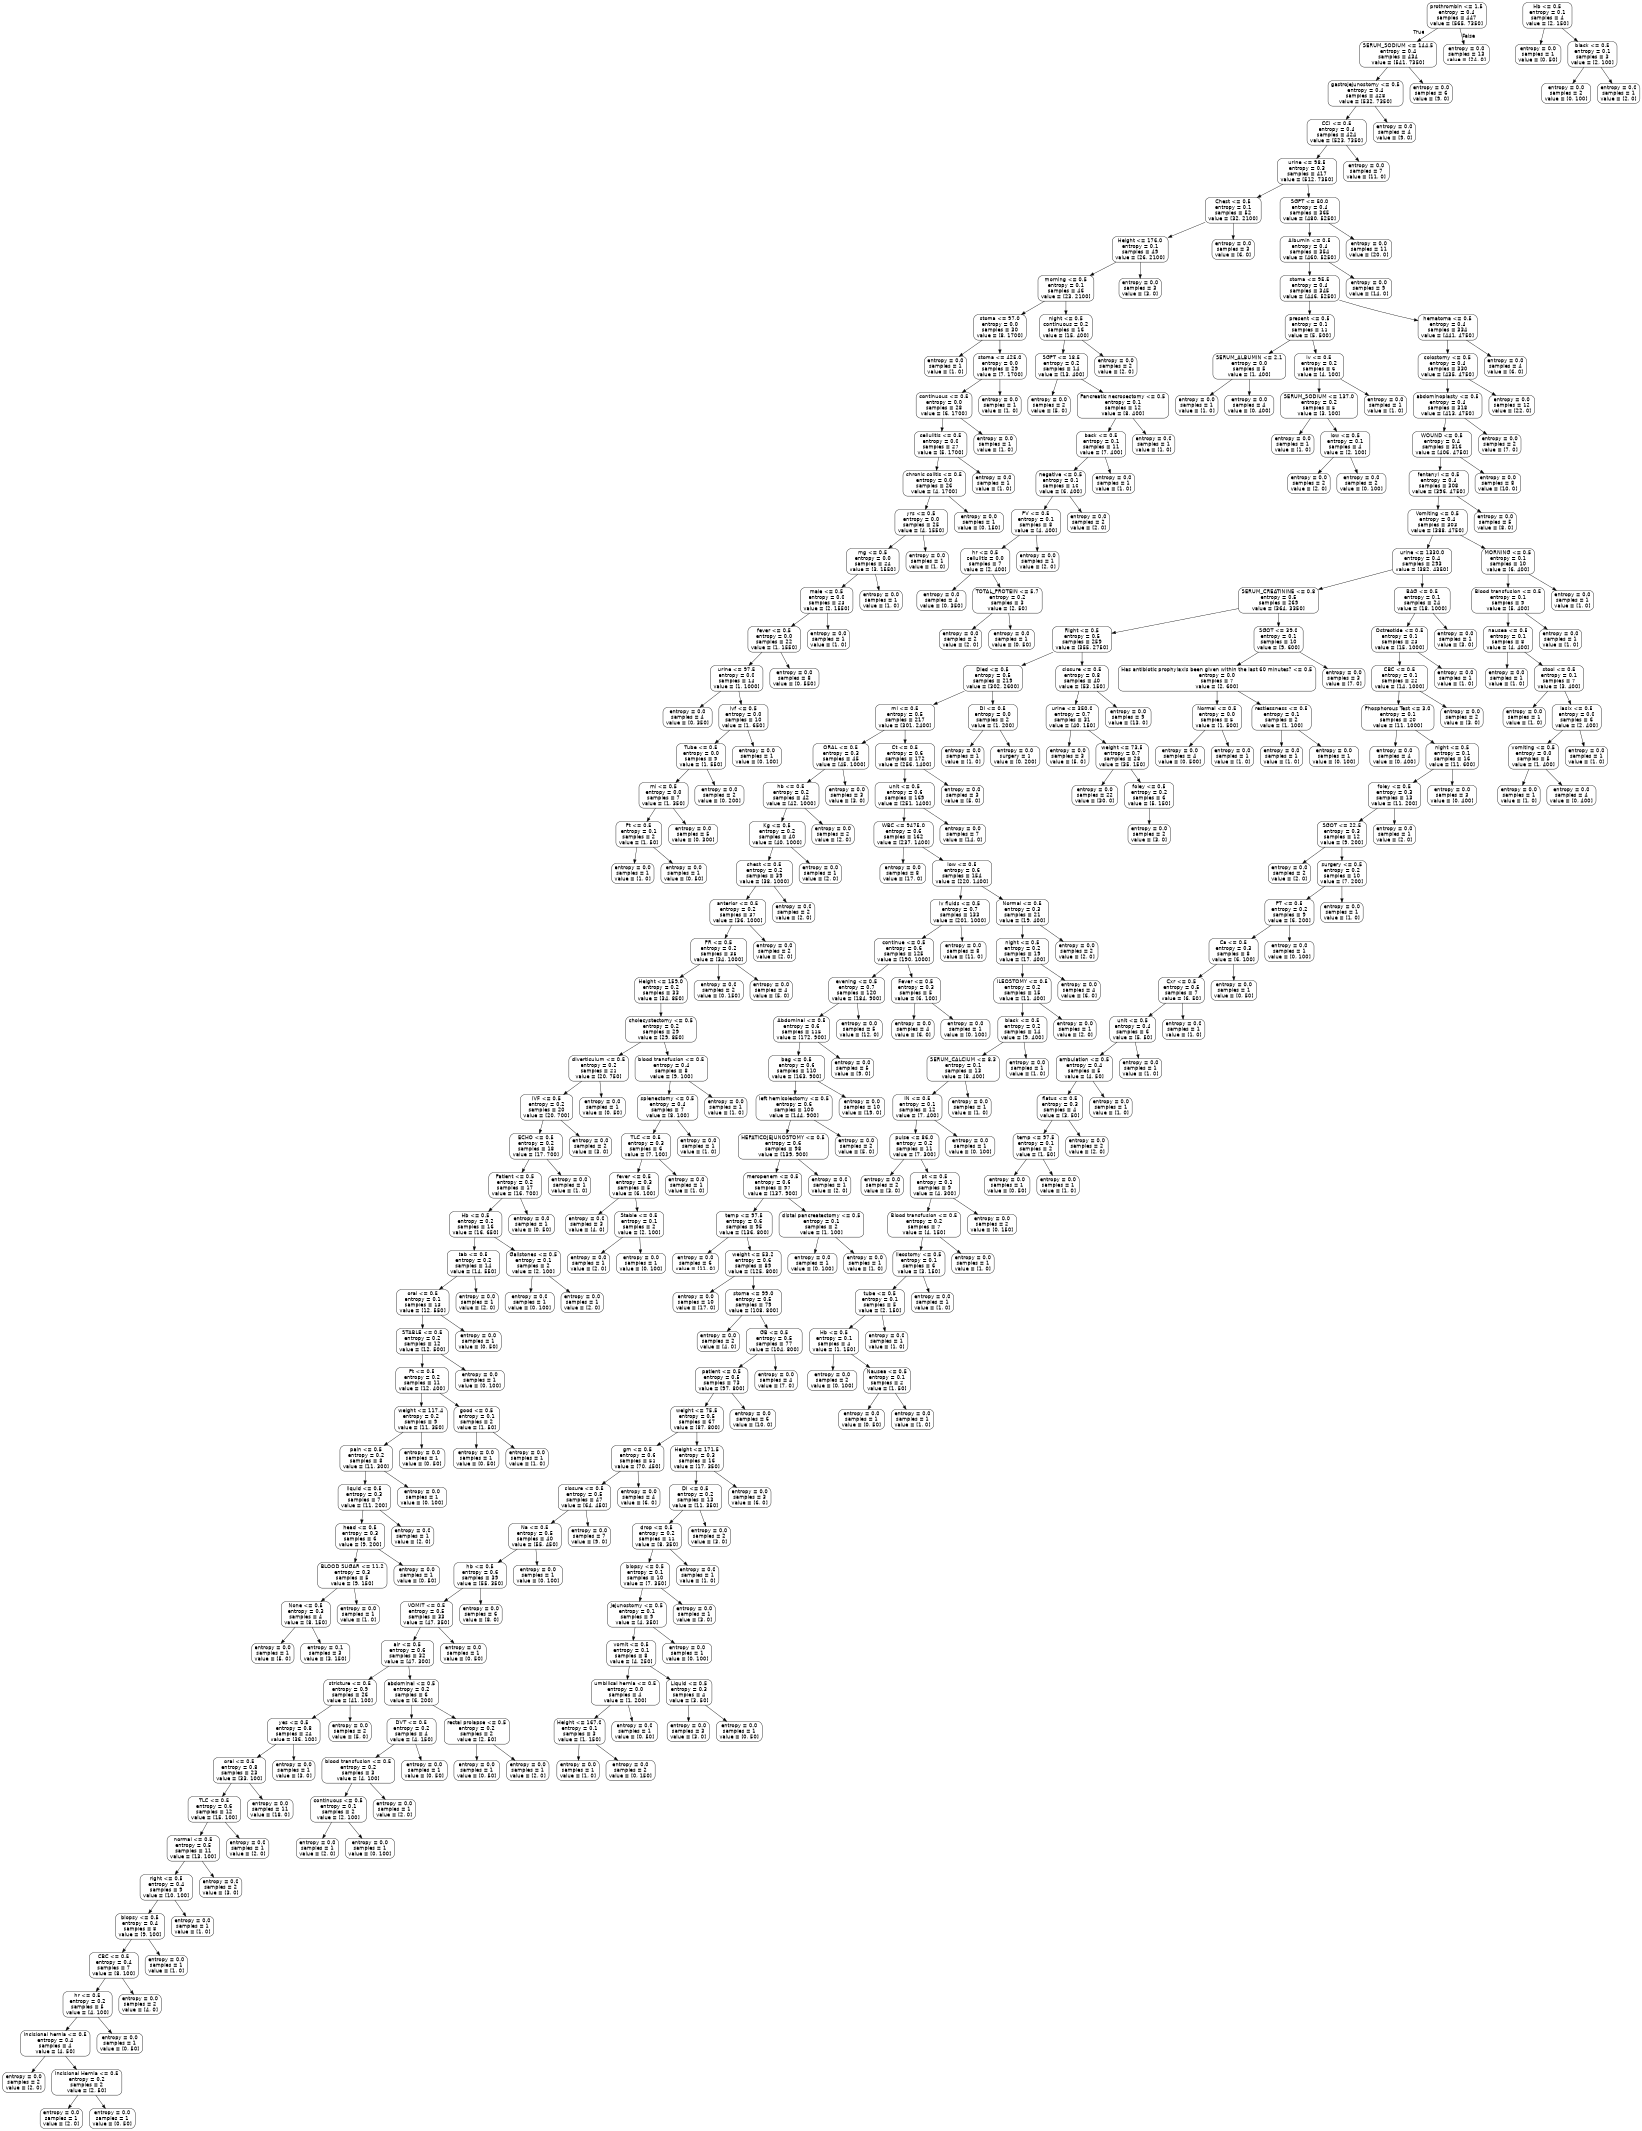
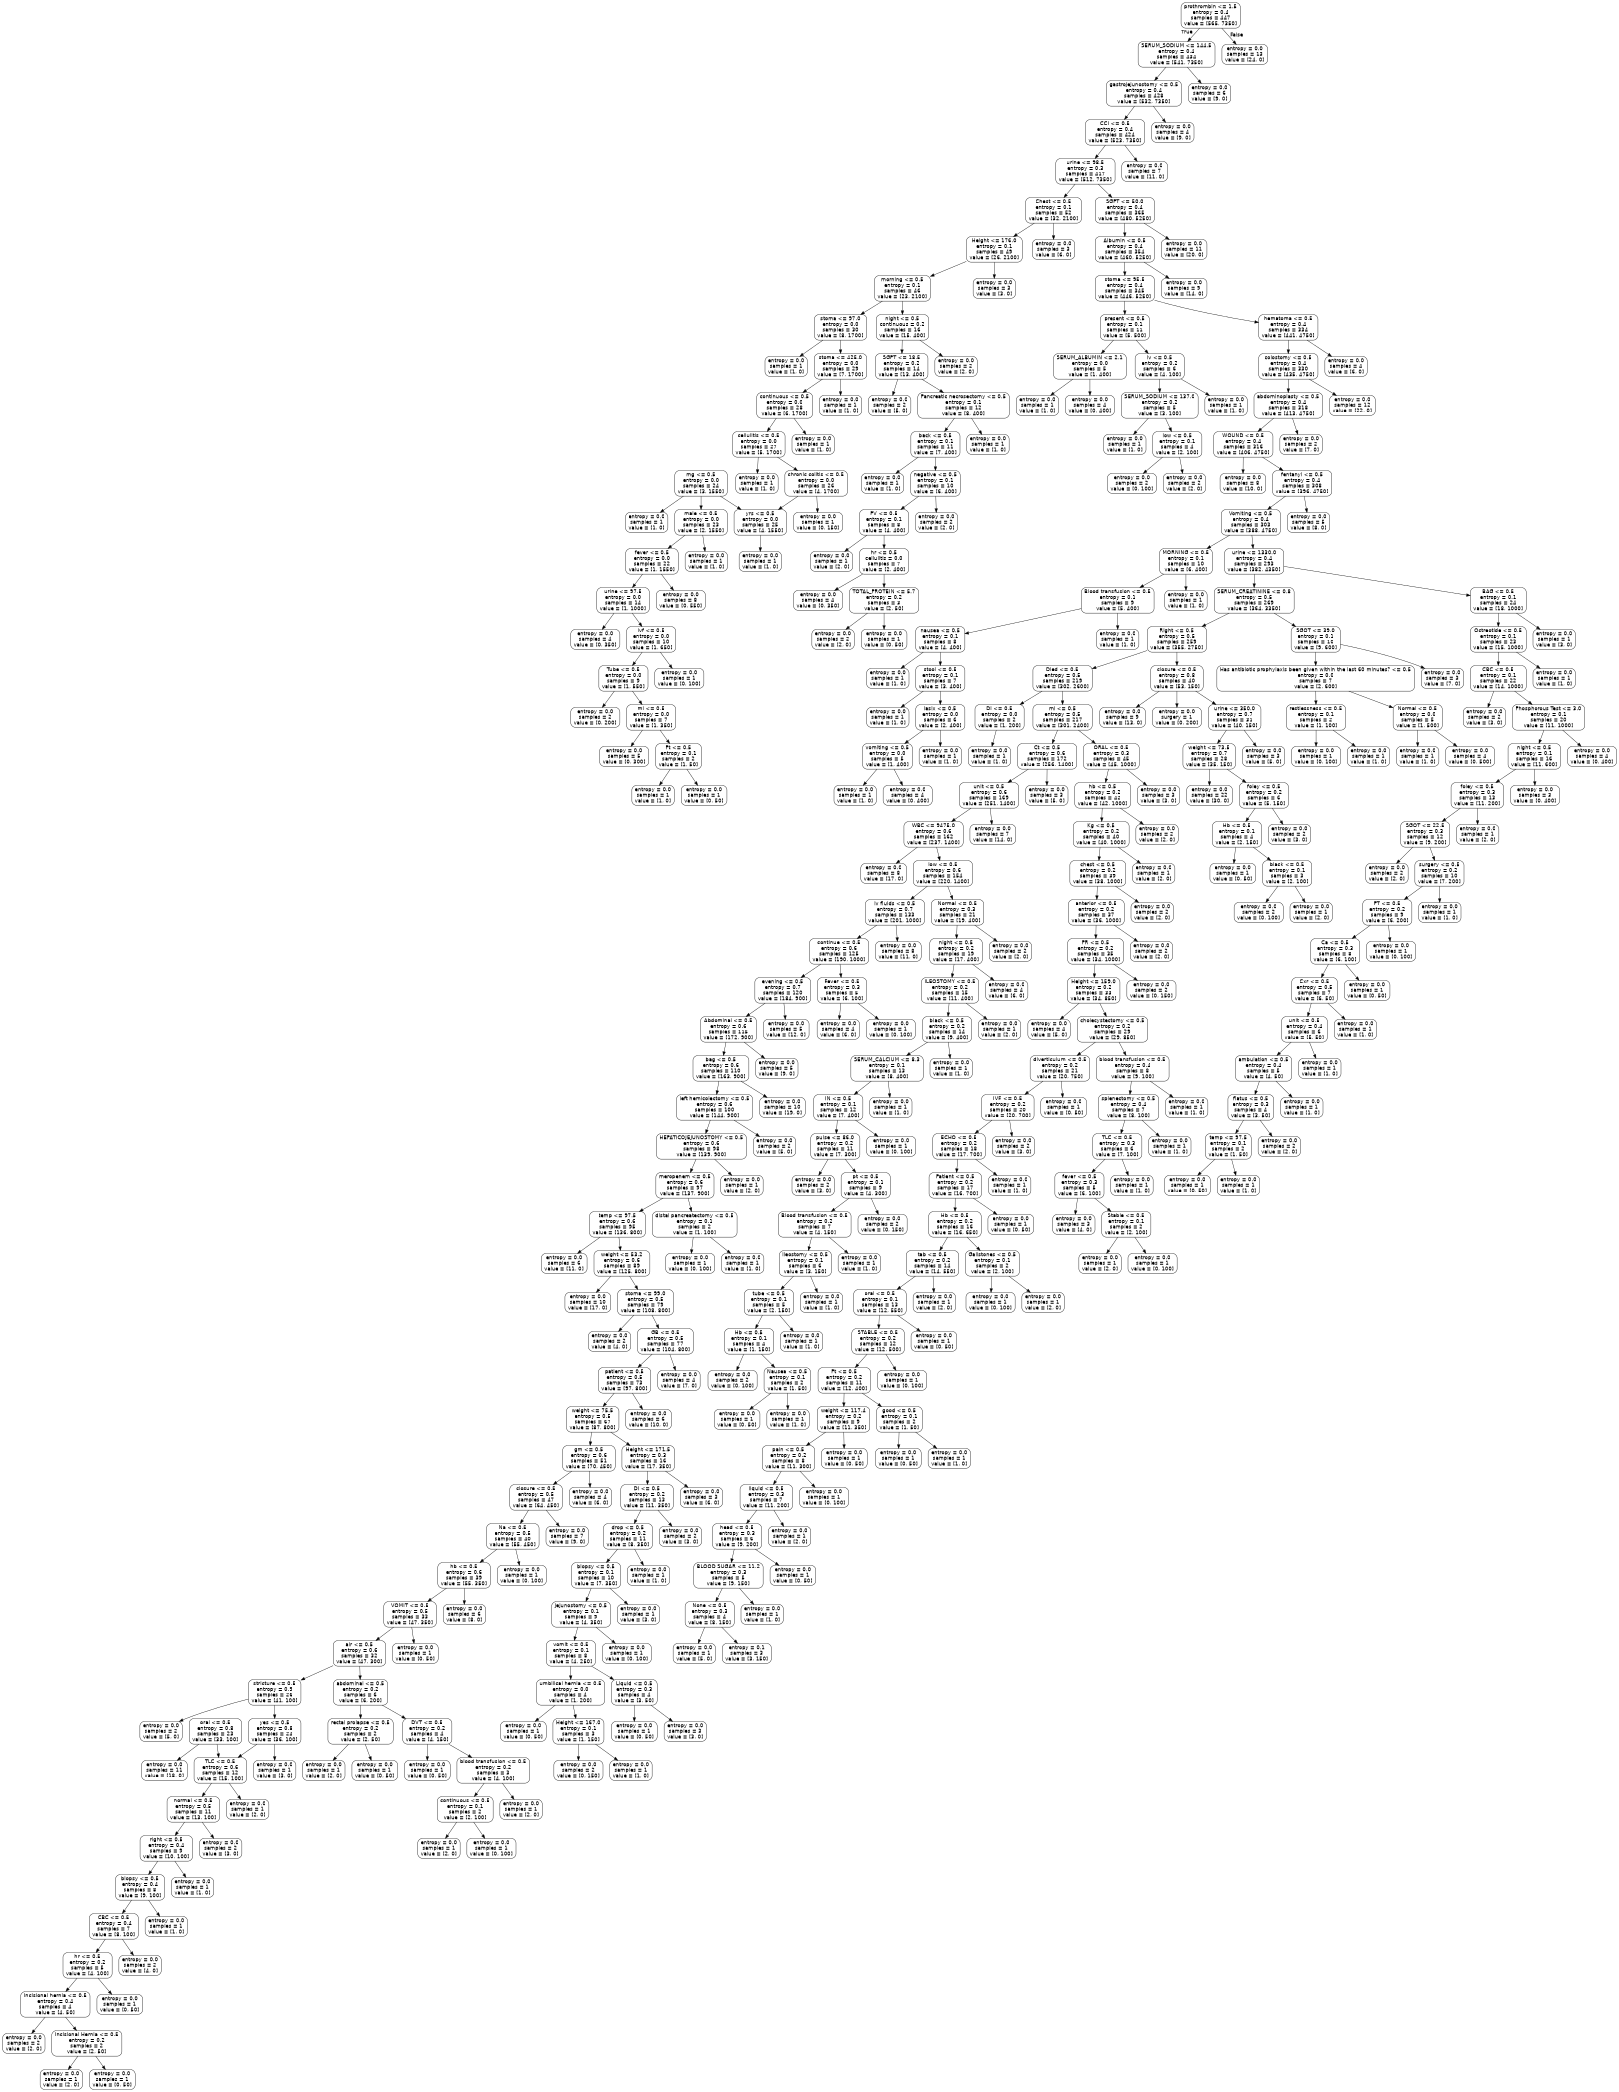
edge "yrs <= 0.5 entropy = 0.0 samples = 25 value = [4, 1550]" -> "mg <= 0.5 entropy = 0.0 samples = 24 value = [3, 1550]": reversed
edge "DI <= 0.5 entropy = 0.0 samples = 2 value = [1, 200]" -> "entropy = 0.0 surgery = 1 value = [0, 200]": now "closure <= 0.5 entropy = 0.8 samples = 40 value = [53, 150]" -> "entropy = 0.0 surgery = 1 value = [0, 200]"
edge "foley <= 0.5 entropy = 0.2 samples = 6 value = [5, 150]" -> "Hb <= 0.5 entropy = 0.1 samples = 4 value = [2, 150]": added
edge "PR <= 0.5 entropy = 0.2 samples = 35 value = [34, 1000]" -> "entropy = 0.0 samples = 4 value = [5, 0]": now "Height <= 159.0 entropy = 0.2 samples = 33 value = [34, 850]" -> "entropy = 0.0 samples = 4 value = [5, 0]"
edge "yes <= 0.5 entropy = 0.8 samples = 24 value = [36, 100]" -> "oral <= 0.5 entropy = 0.8 samples = 23 value = [33, 100]": now "yes <= 0.5 entropy = 0.8 samples = 24 value = [36, 100]" -> "TLC <= 0.5 entropy = 0.6 samples = 12 value = [15, 100]"
